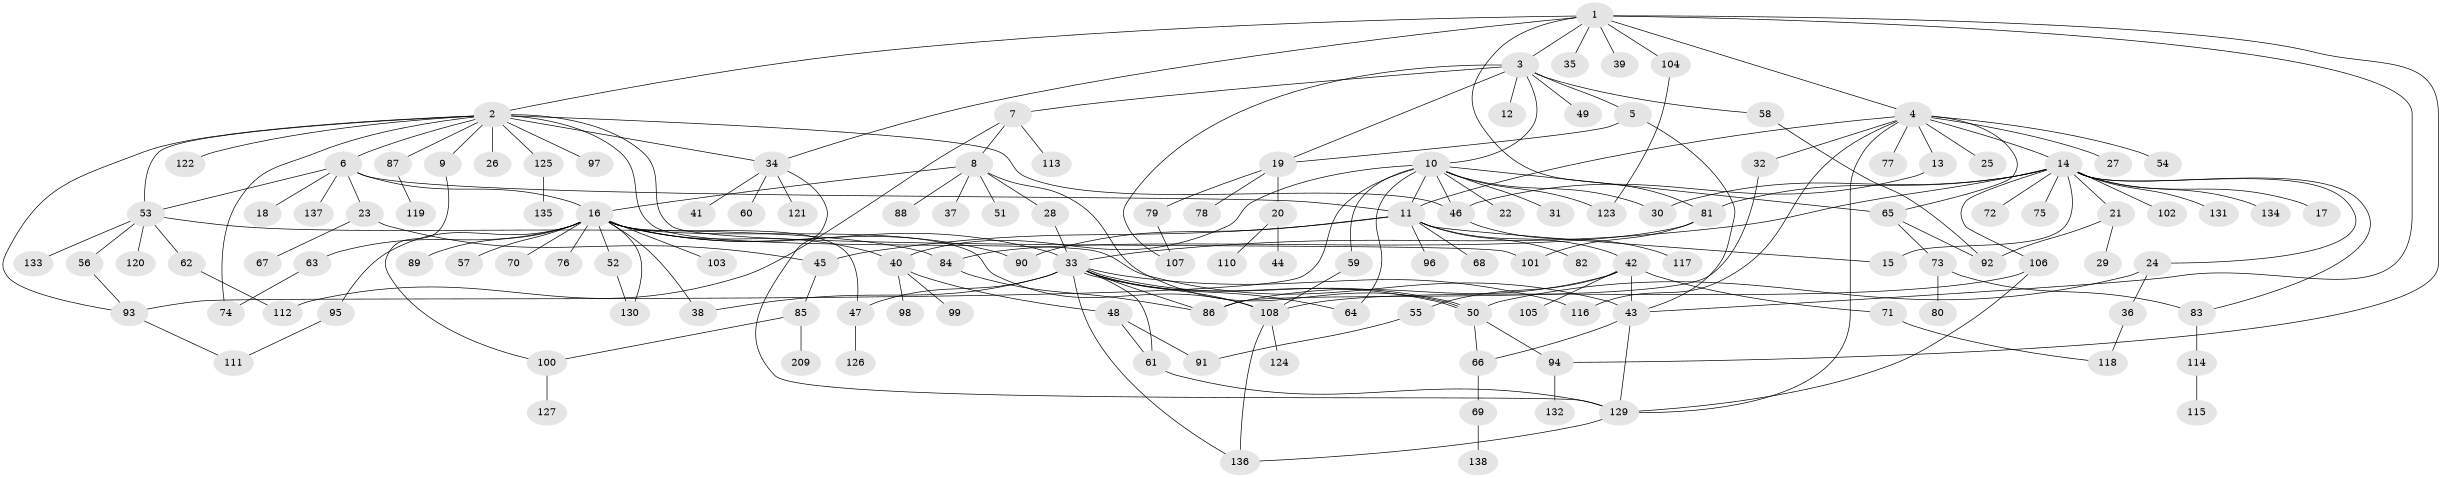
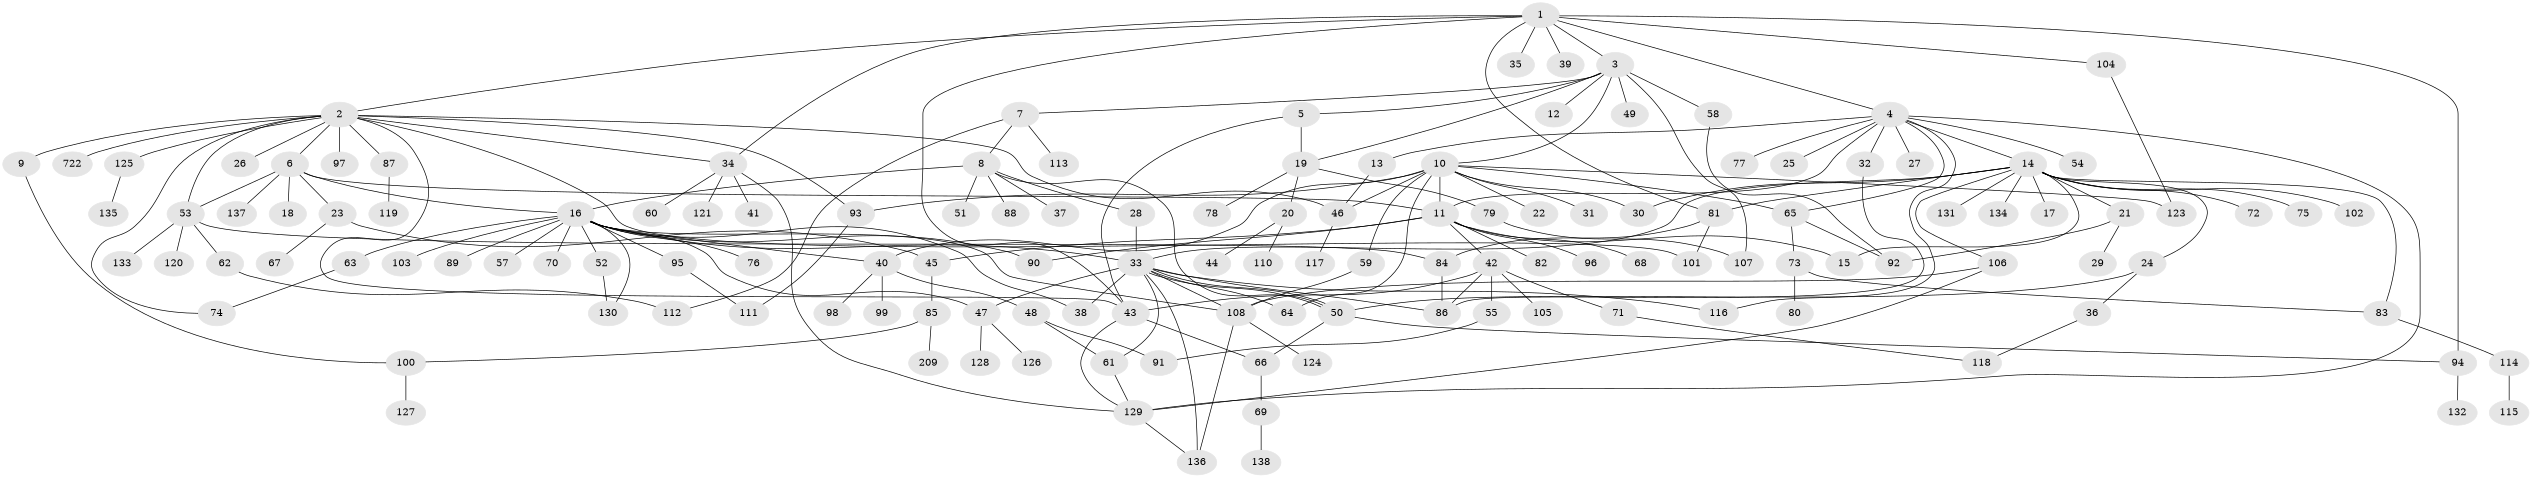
node "122": label "122" -> "722"
node "56": removed
node "128": added
